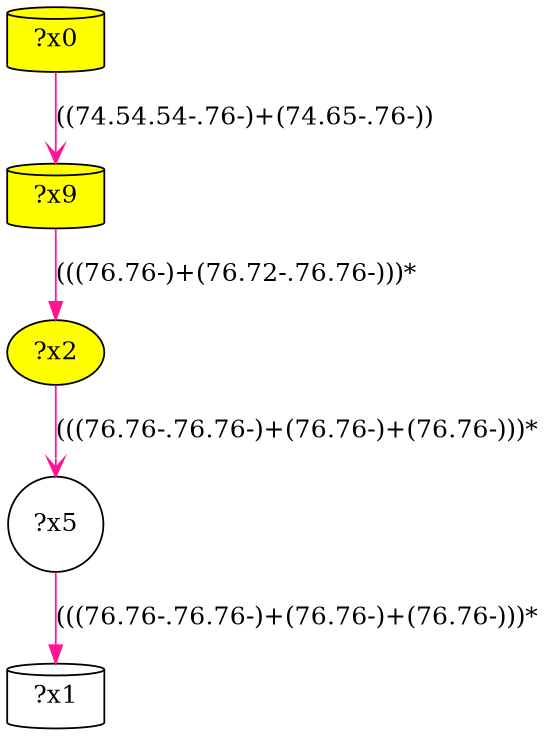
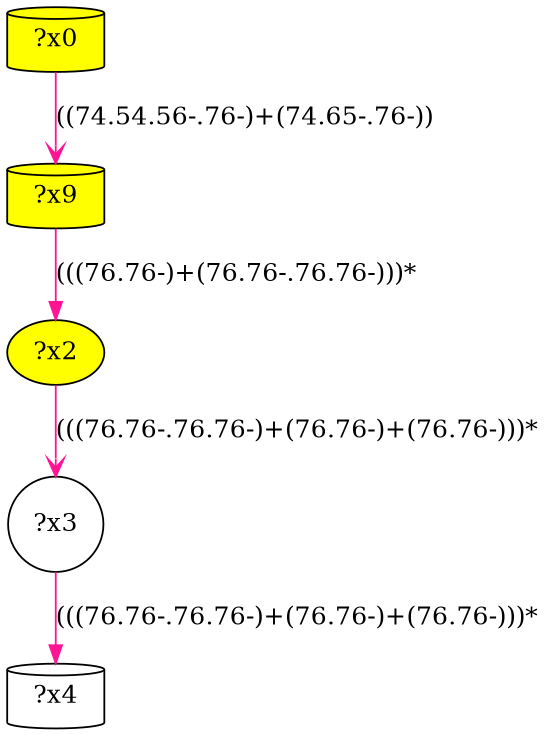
edge "?x0" -> "?x9": label "((74.54.54-.76-)+(74.65-.76-))" -> "((74.54.56-.76-)+(74.65-.76-))"
edge "?x9" -> "?x2": label "(((76.76-)+(76.72-.76.76-)))*" -> "(((76.76-)+(76.76-.76.76-)))*"
node "?x5": label "?x5" -> "?x3"
node "?x1": label "?x1" -> "?x4"
